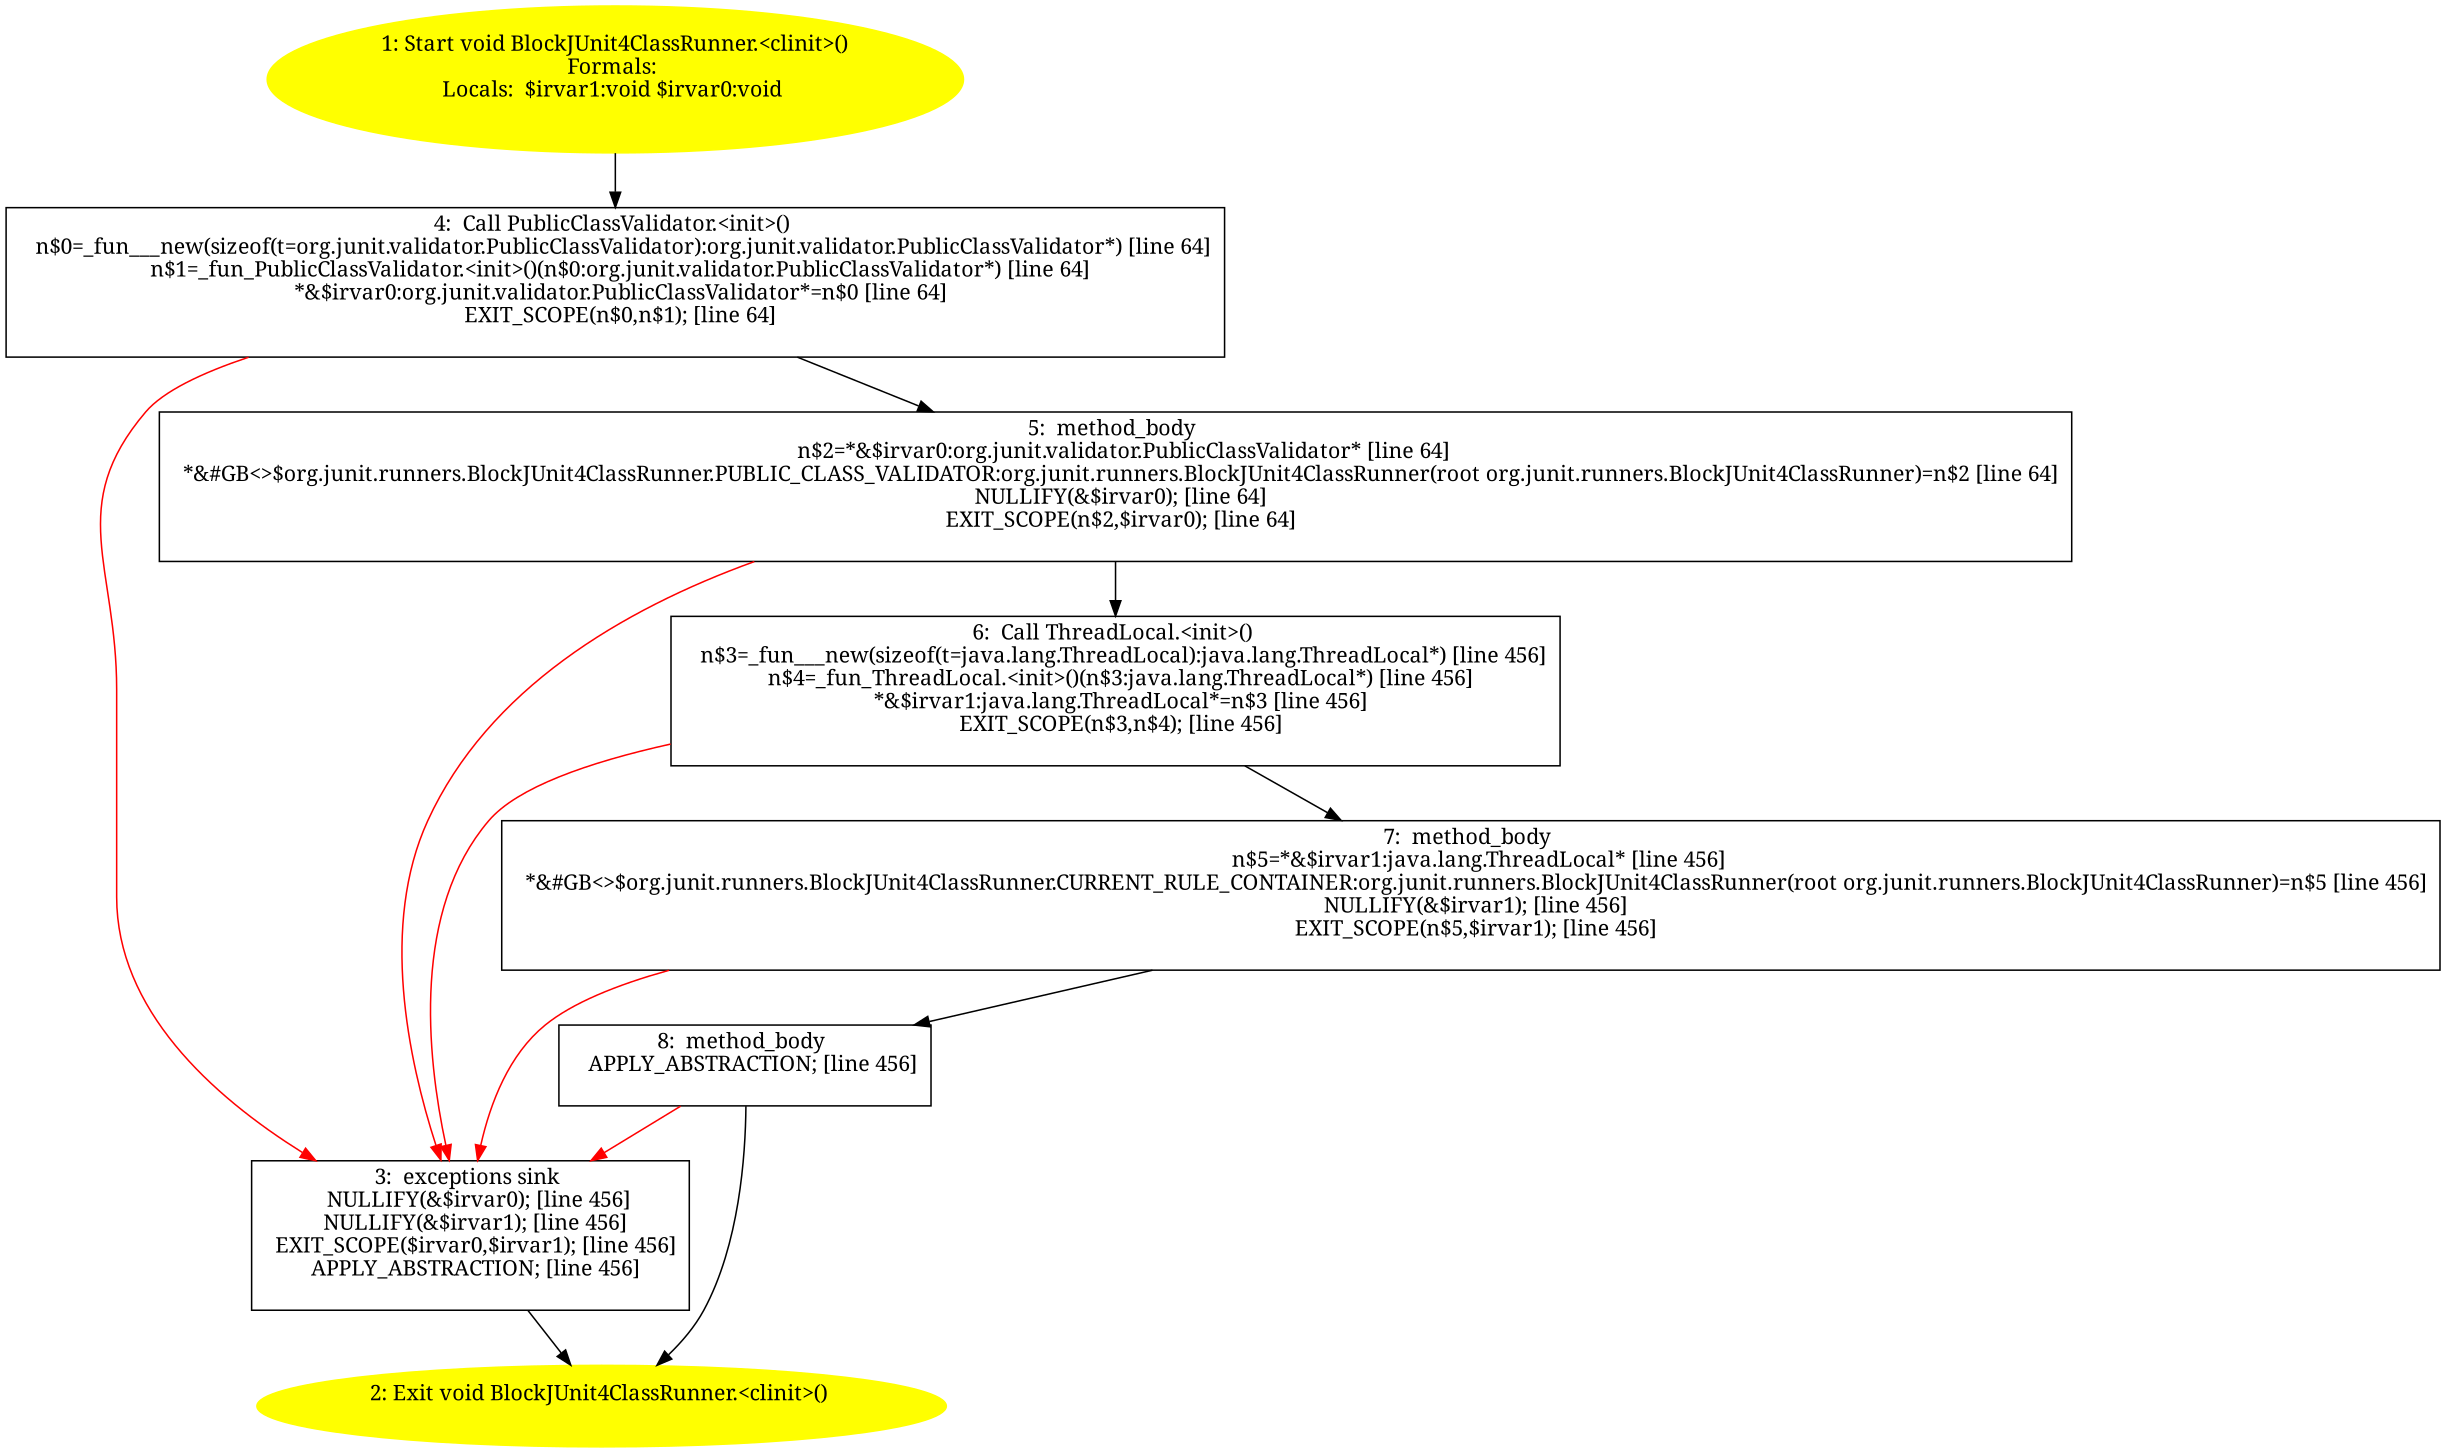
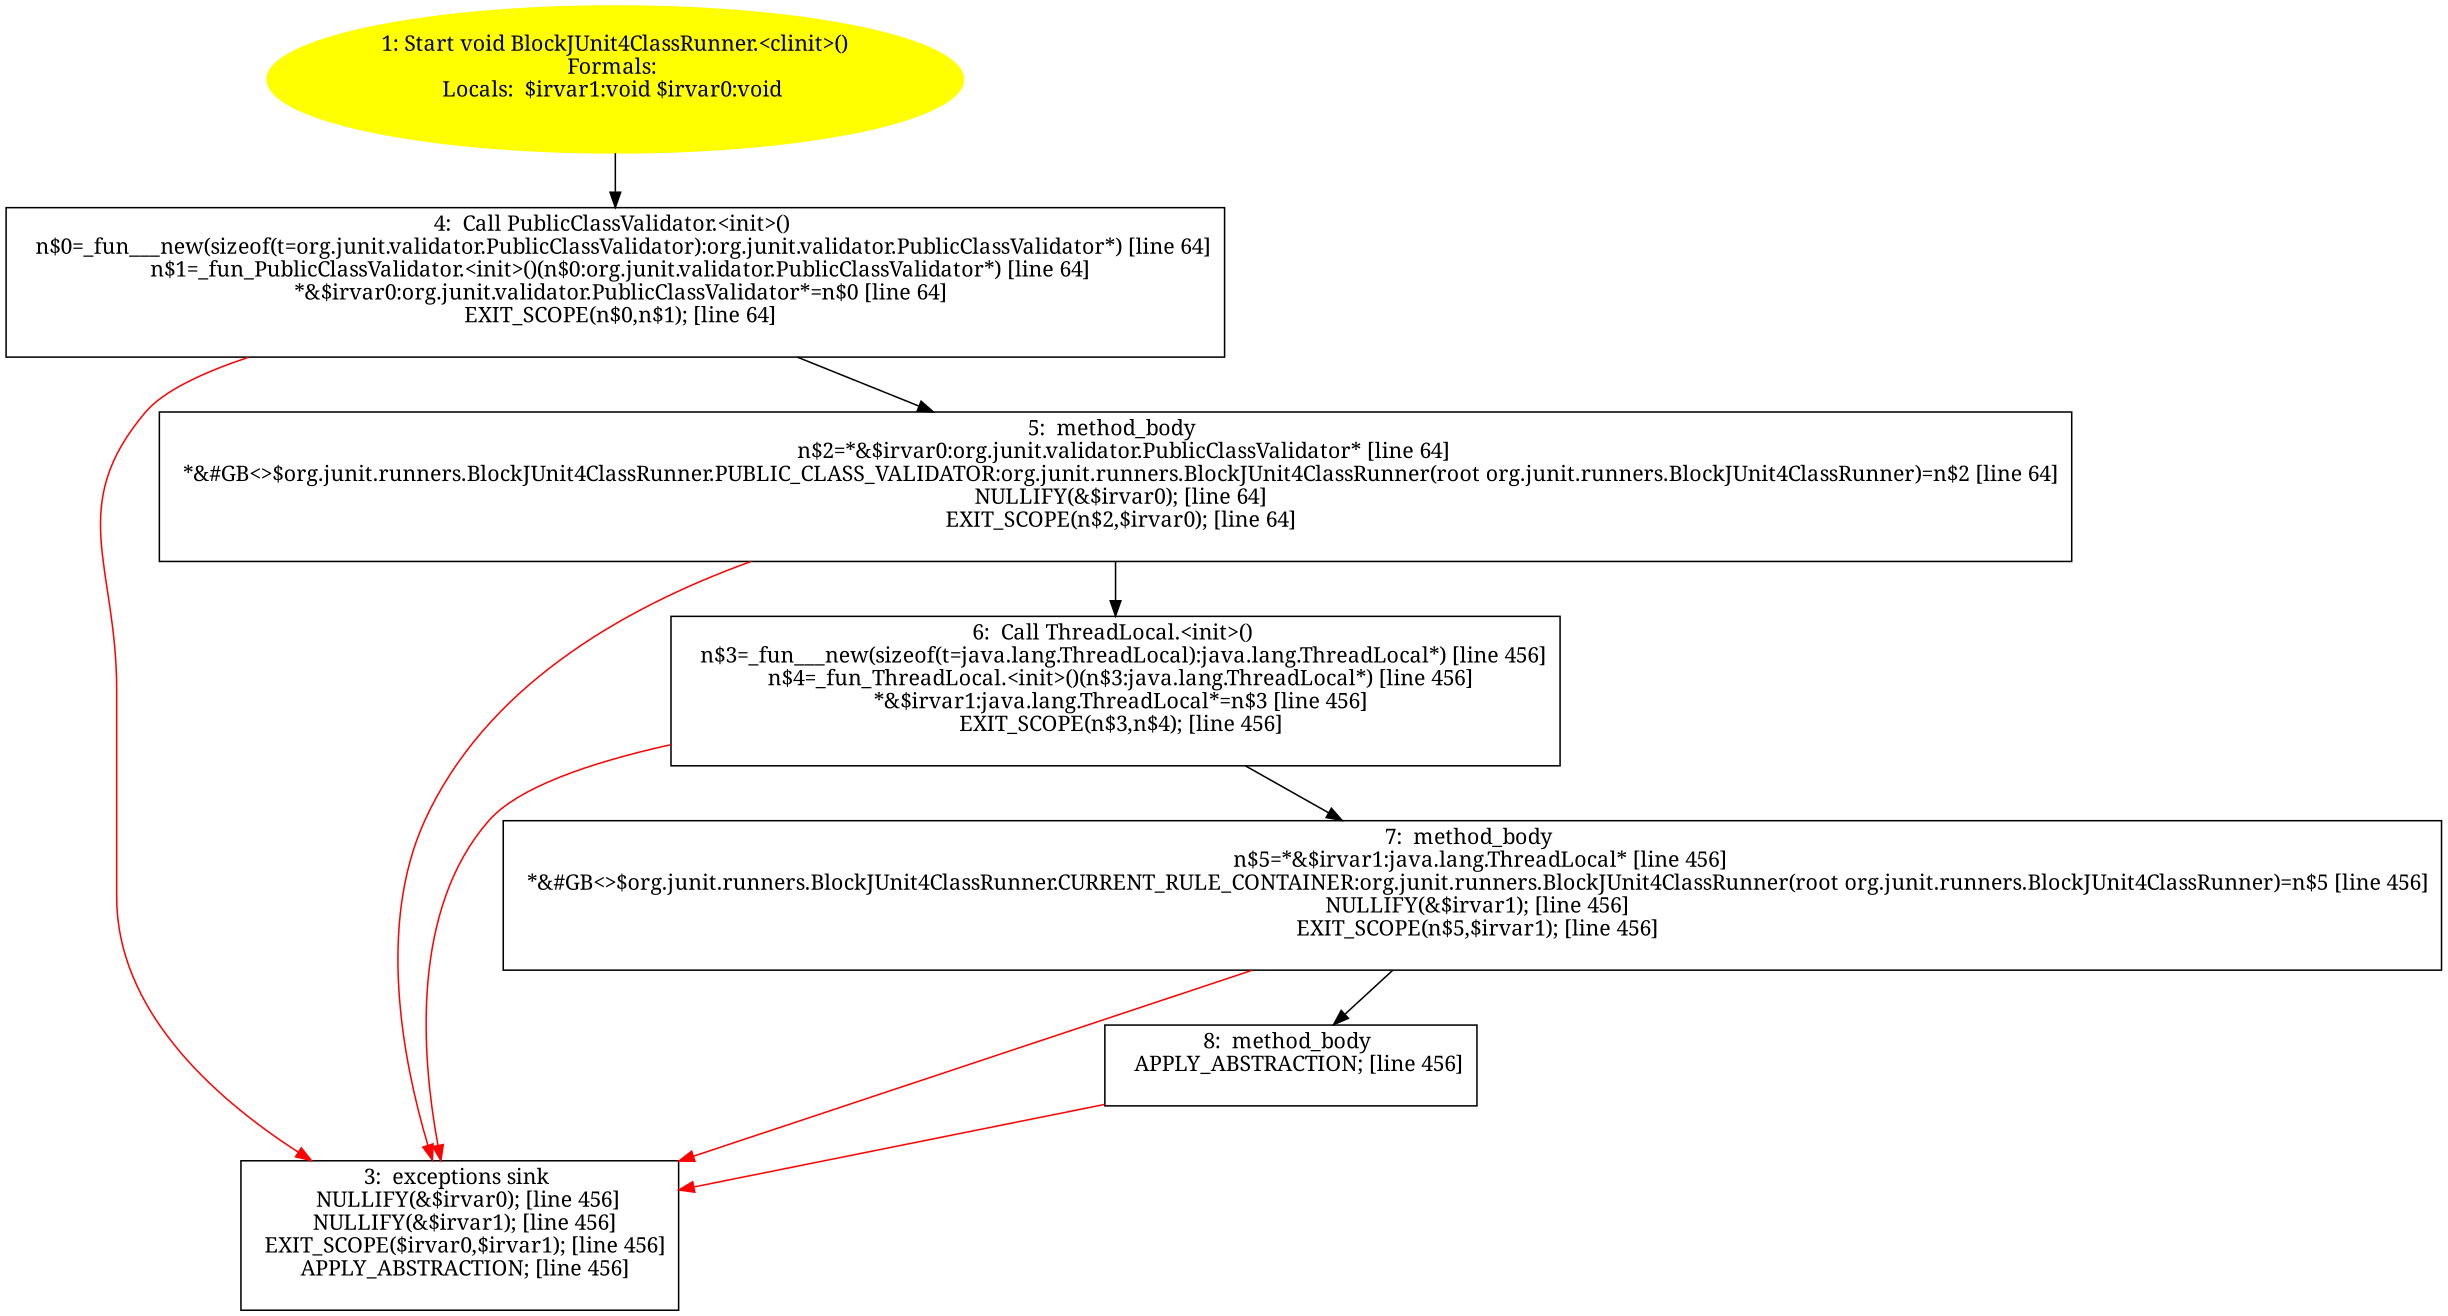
node "2: Exit void BlockJUnit4ClassRunner.<clinit>()": removed
